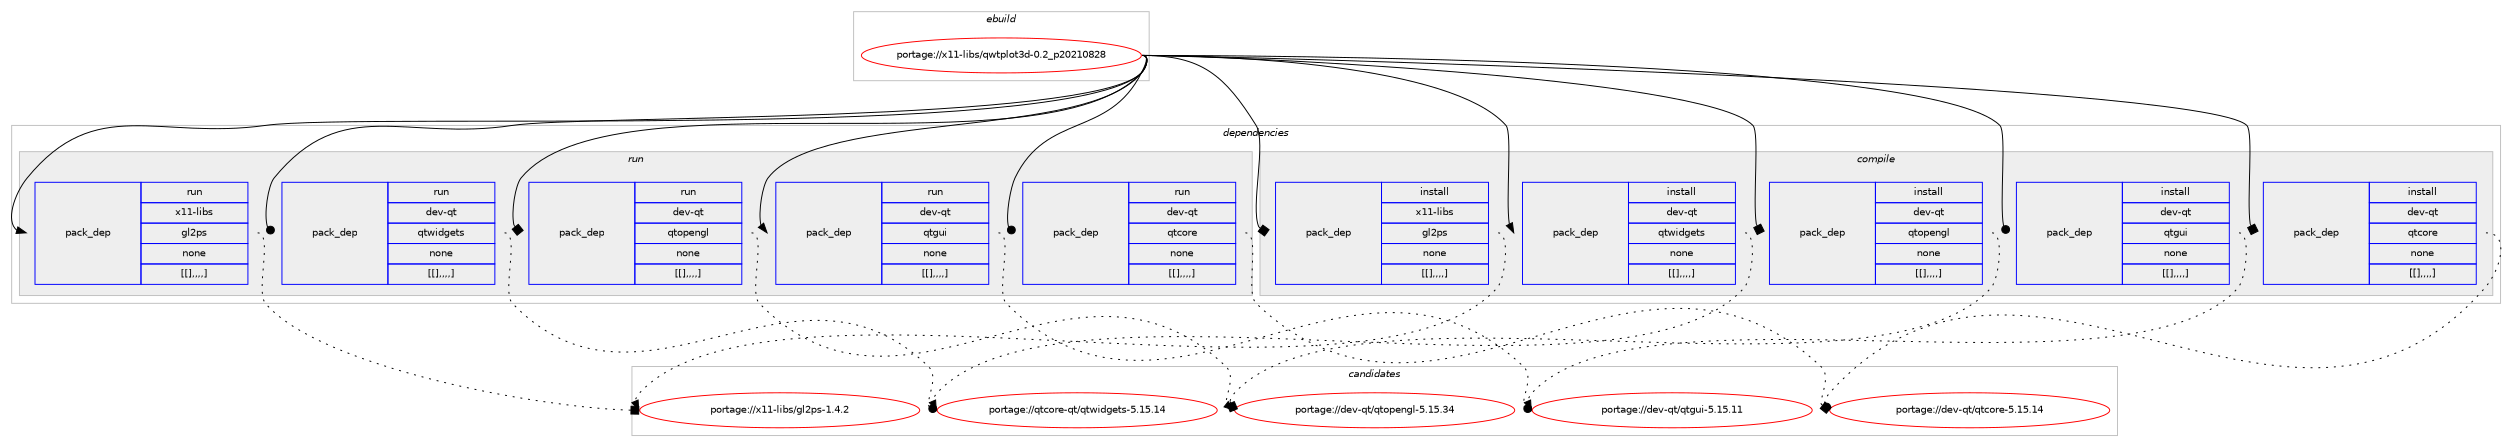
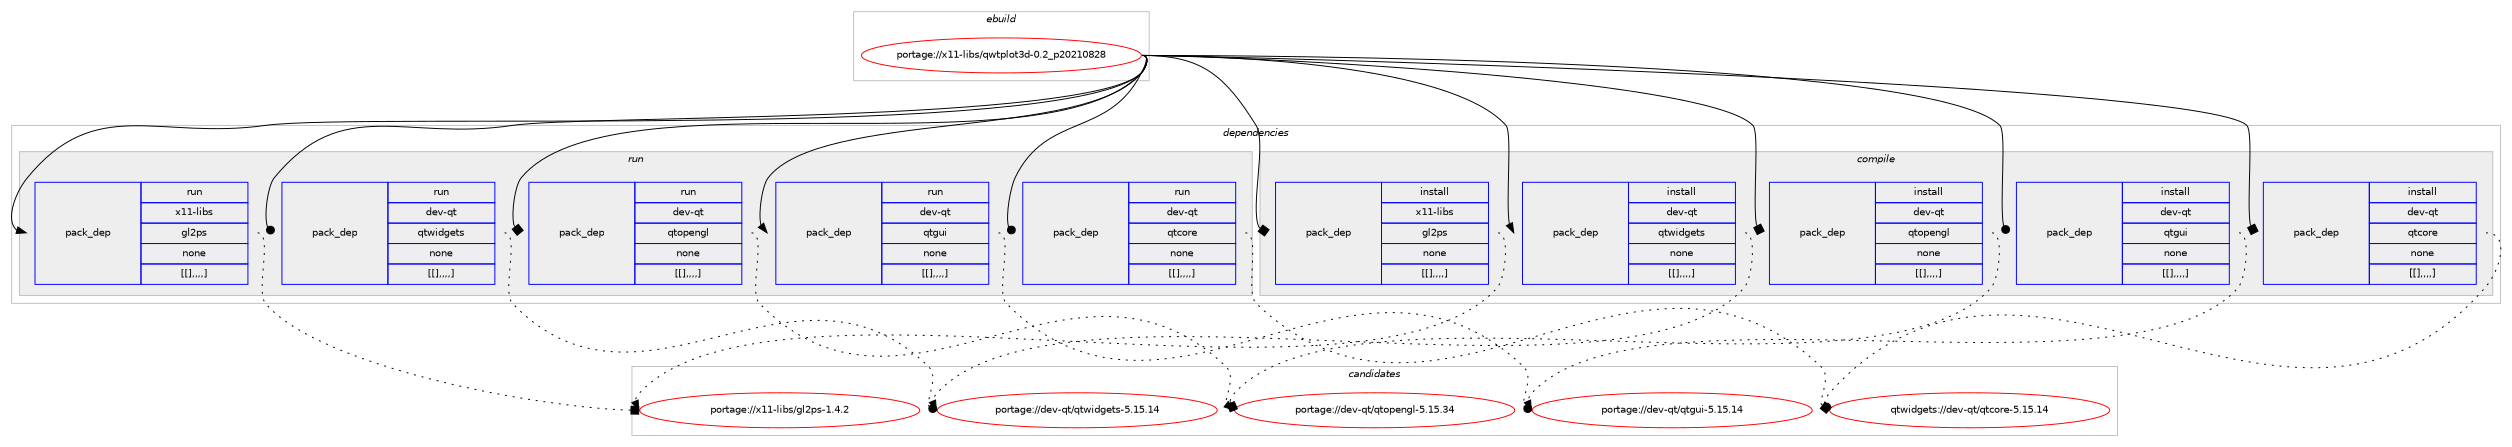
node "portage://qtcore-qt/qtwidgets-5.15.14": label "portage://qtcore-qt/qtwidgets-5.15.14" -> "portage://dev-qt/qtwidgets-5.15.14"
node "portage://dev-qt/qtgui-5.15.11": label "portage://dev-qt/qtgui-5.15.11" -> "portage://dev-qt/qtgui-5.15.14"
node "portage://dev-qt/qtcore-5.15.14": label "portage://dev-qt/qtcore-5.15.14" -> "qtwidgets://dev-qt/qtcore-5.15.14"
